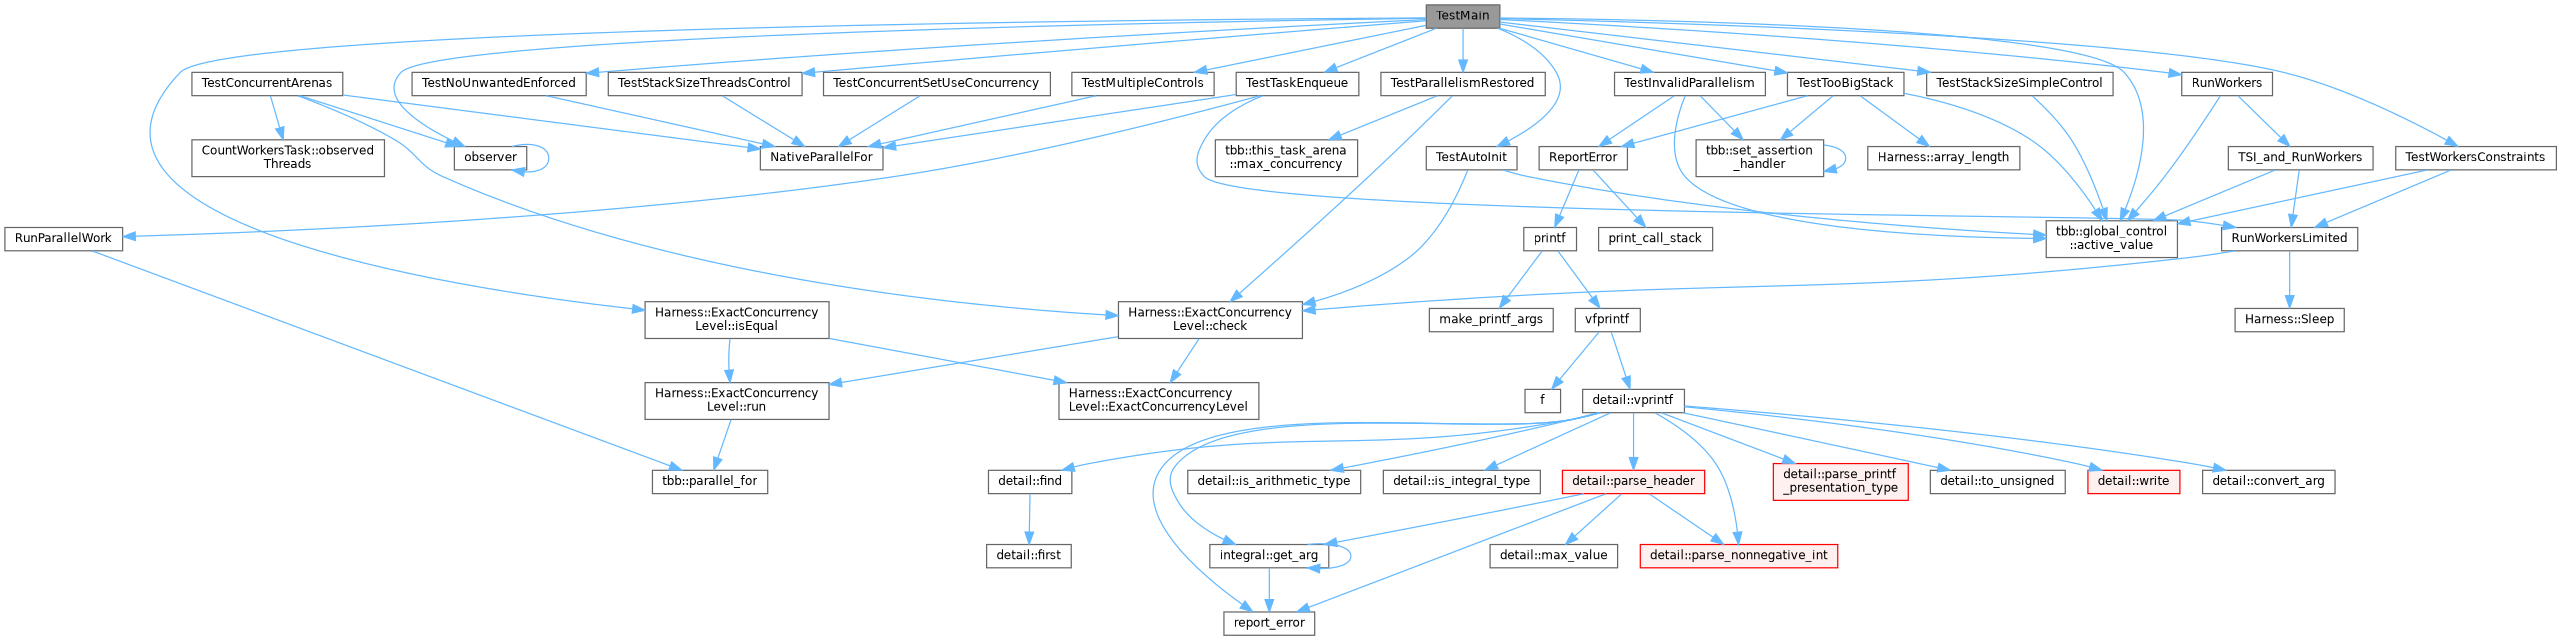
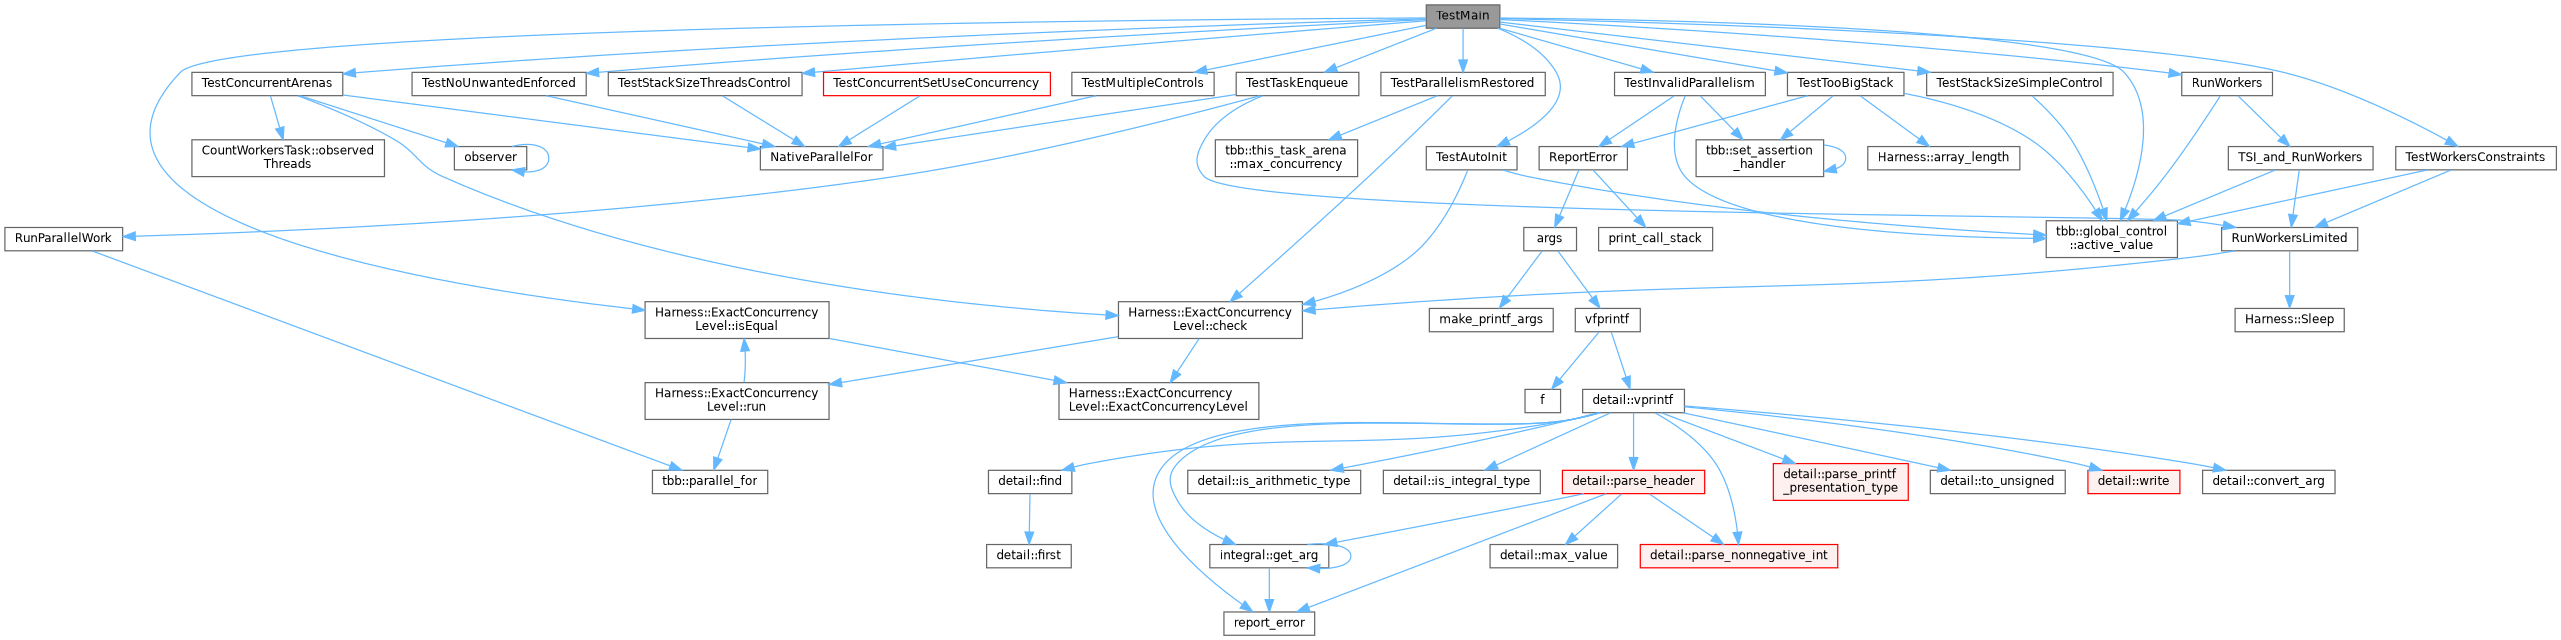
edge "TestMain" -> "observer": now "TestMain" -> "TestConcurrentArenas"
node "TestConcurrentSetUseConcurrency": color grey40 -> red
node "printf": label "printf" -> "args"
edge "Harness::ExactConcurrency Level::isEqual" -> "Harness::ExactConcurrency Level::run": reversed
